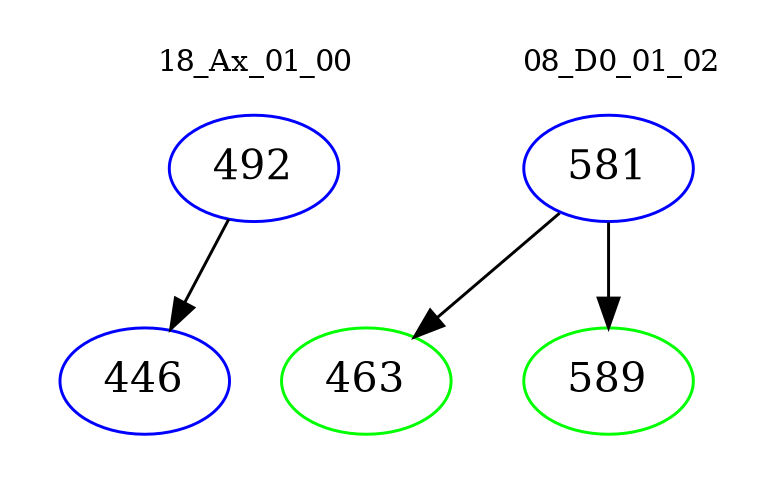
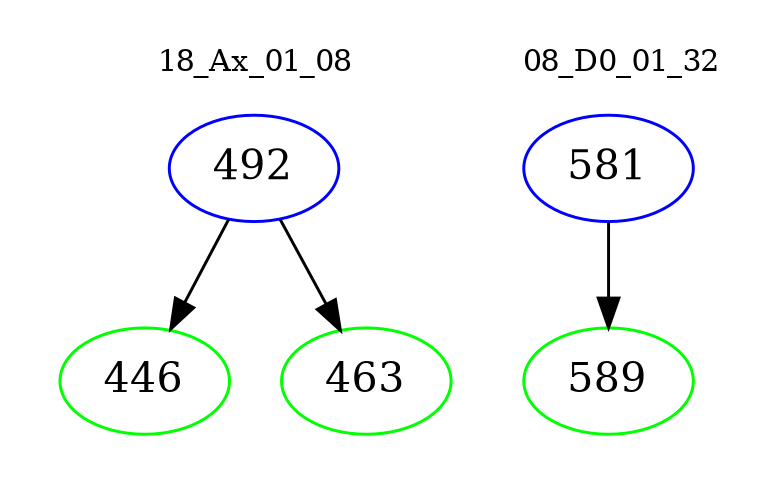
cluster "18_Ax_01_00": label "18_Ax_01_00" -> "18_Ax_01_08"
cluster "08_D0_01_02": label "08_D0_01_02" -> "08_D0_01_32"
edge "581" -> "463": now "492" -> "463"
node "446": color blue -> green
